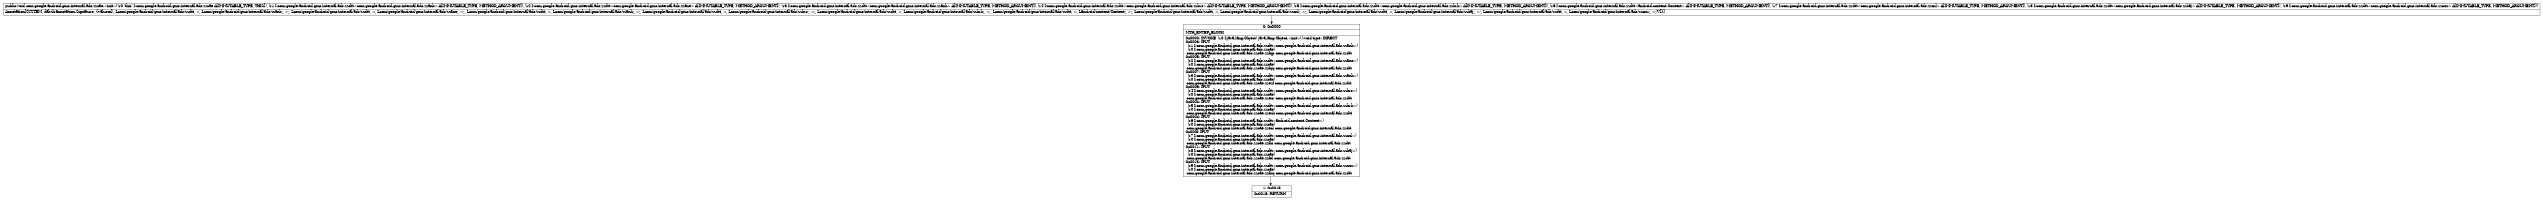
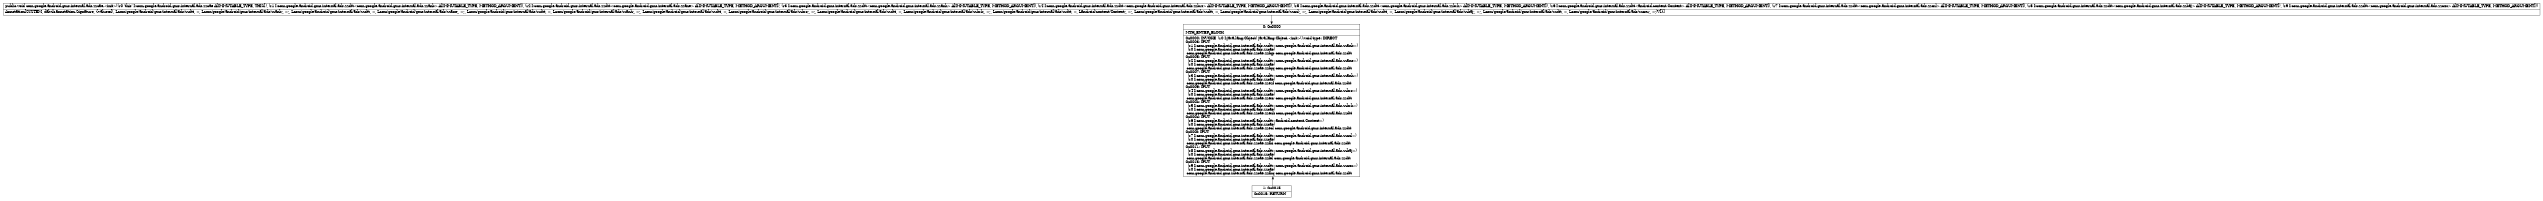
edge "0: 0x0000" -> "1: 0x0015": reversed
